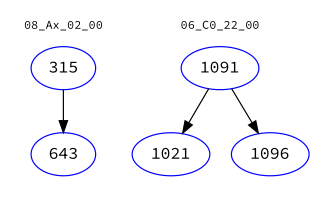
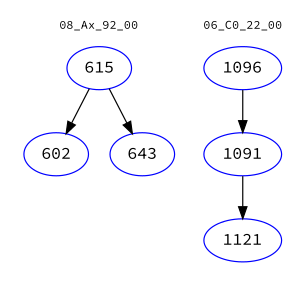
cluster "08_Ax_02_00": label "08_Ax_02_00" -> "08_Ax_92_00"
node "315": label "315" -> "615"
edge "1091" -> "1096": reversed
node "602": added
node "1021": label "1021" -> "1121"
